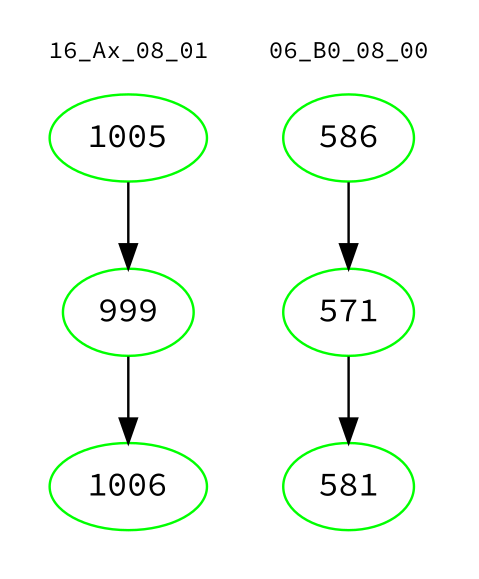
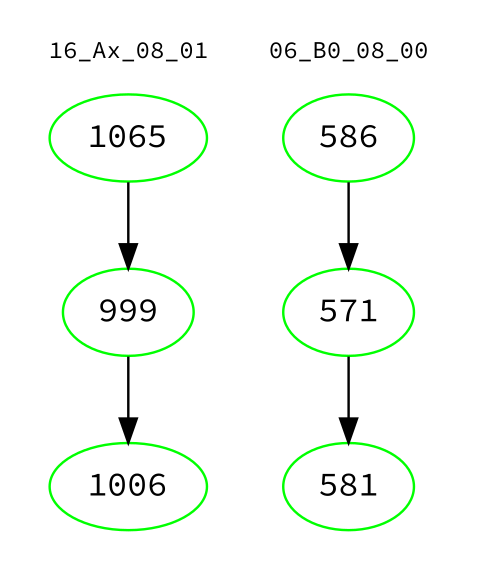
node "1005": label "1005" -> "1065"
